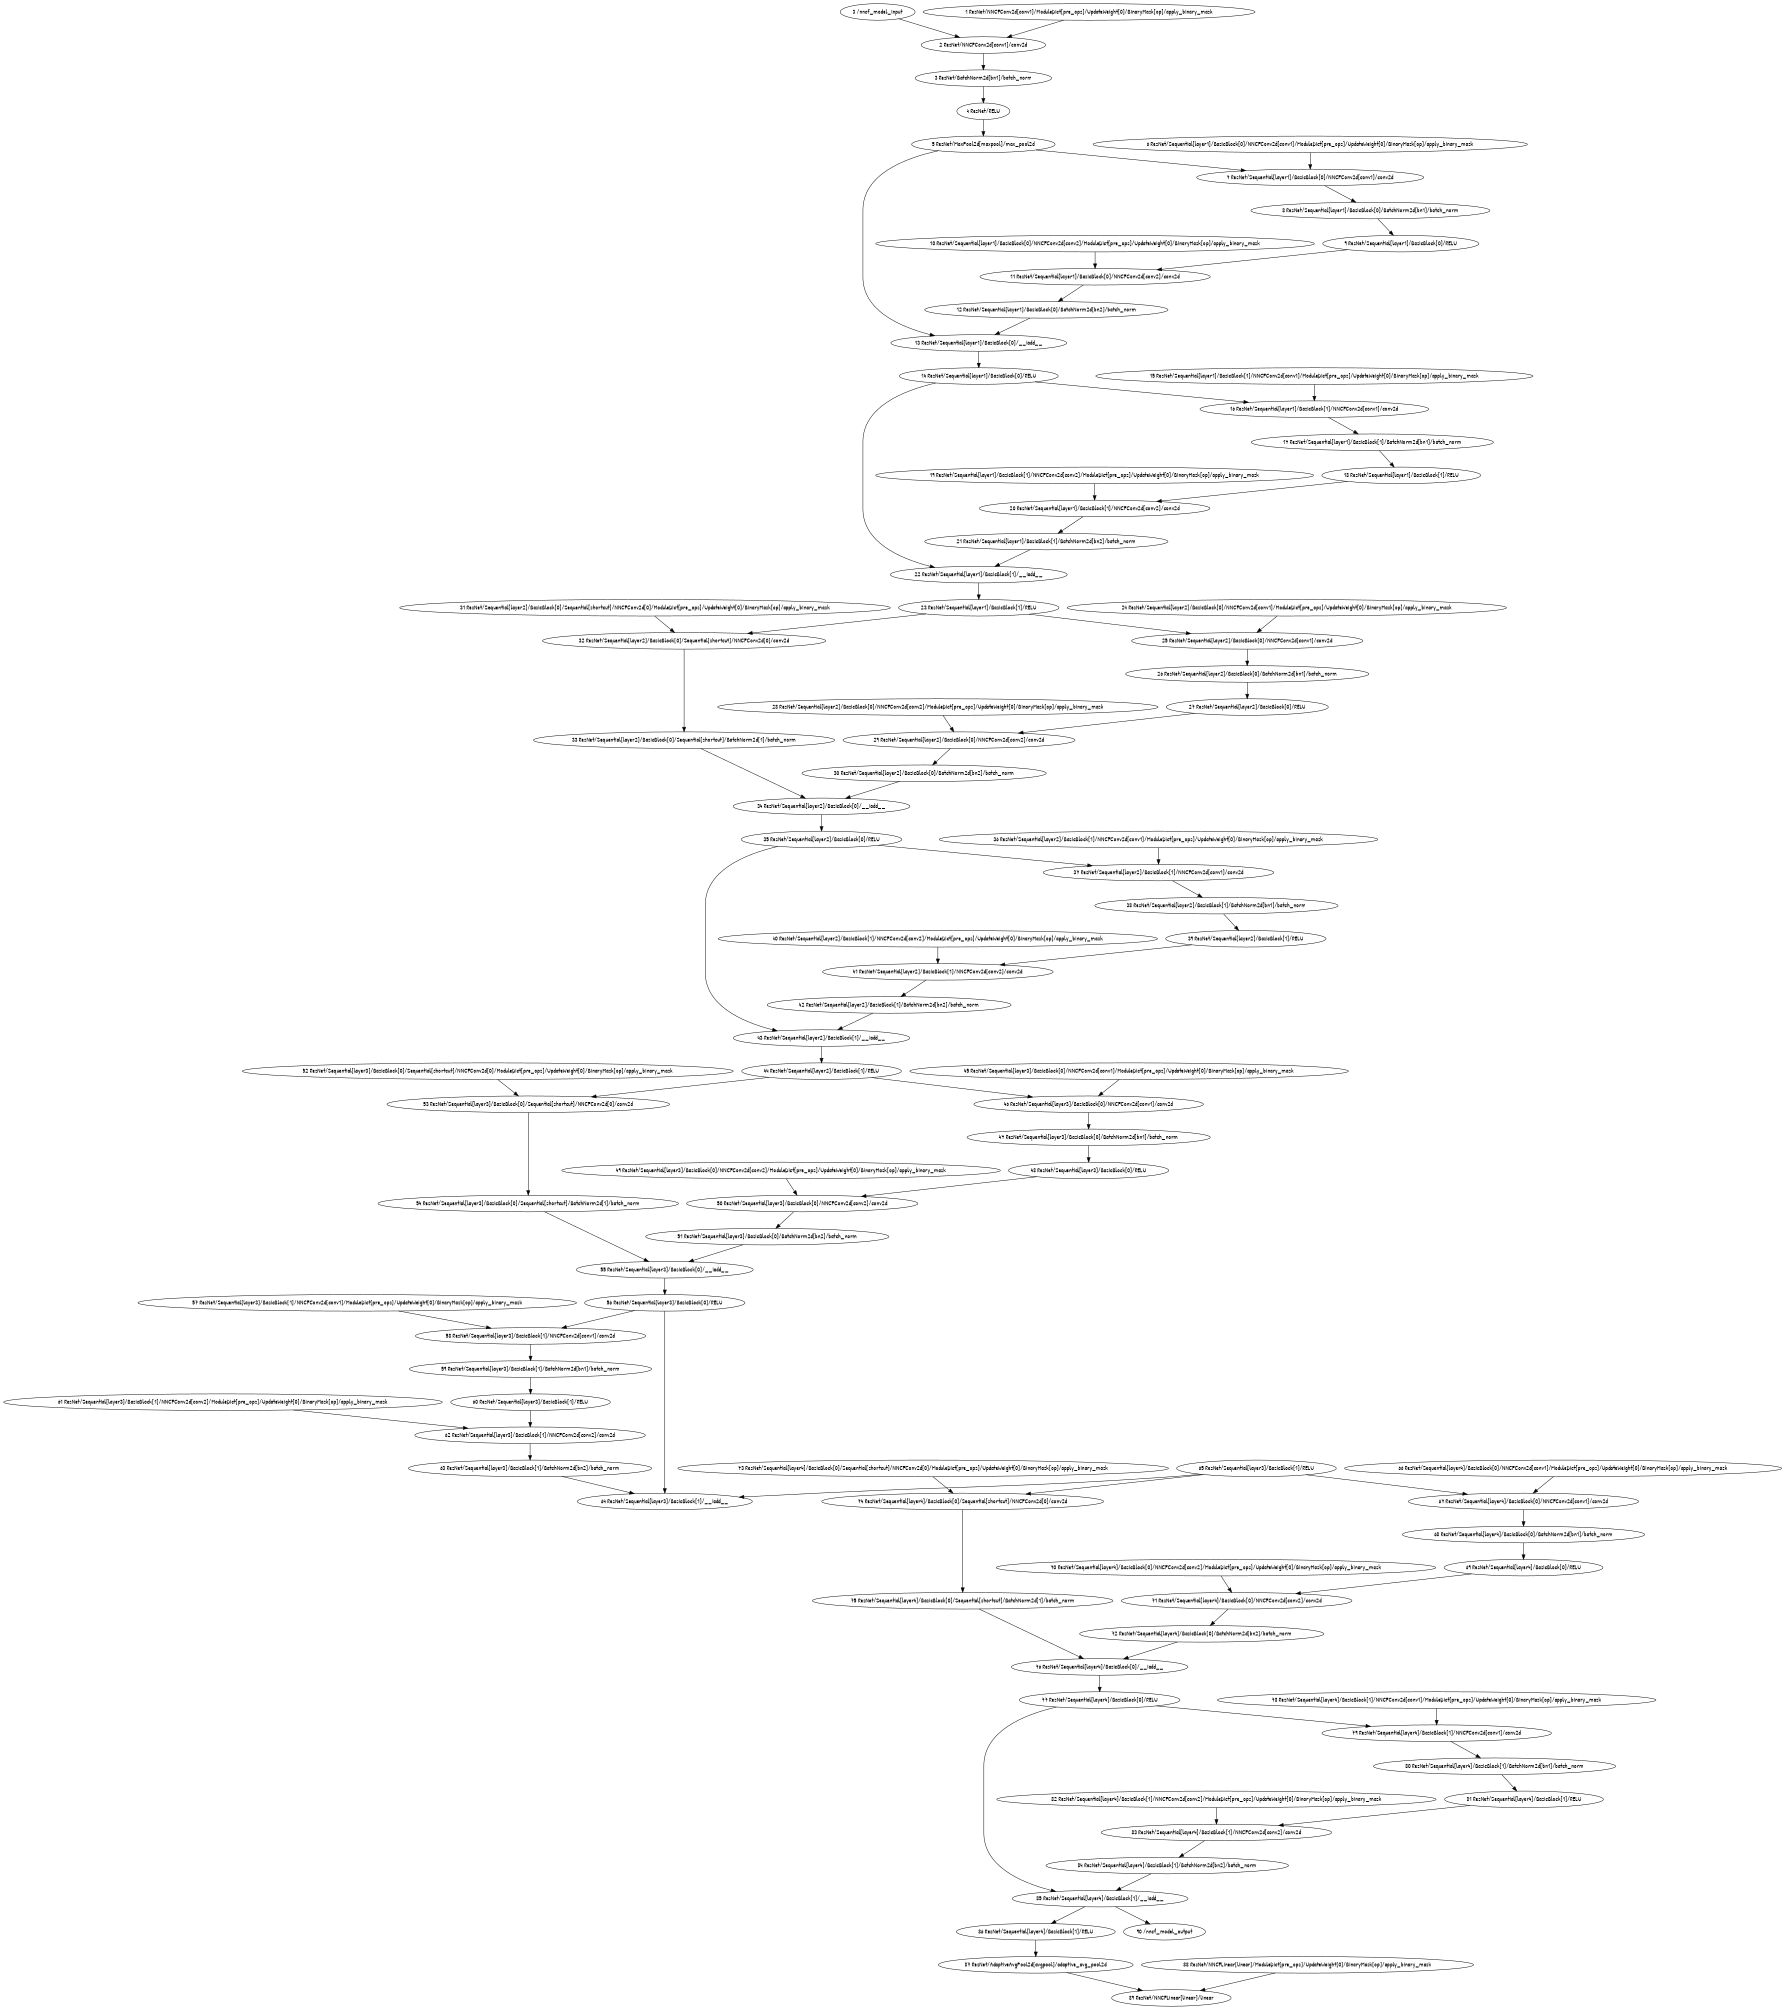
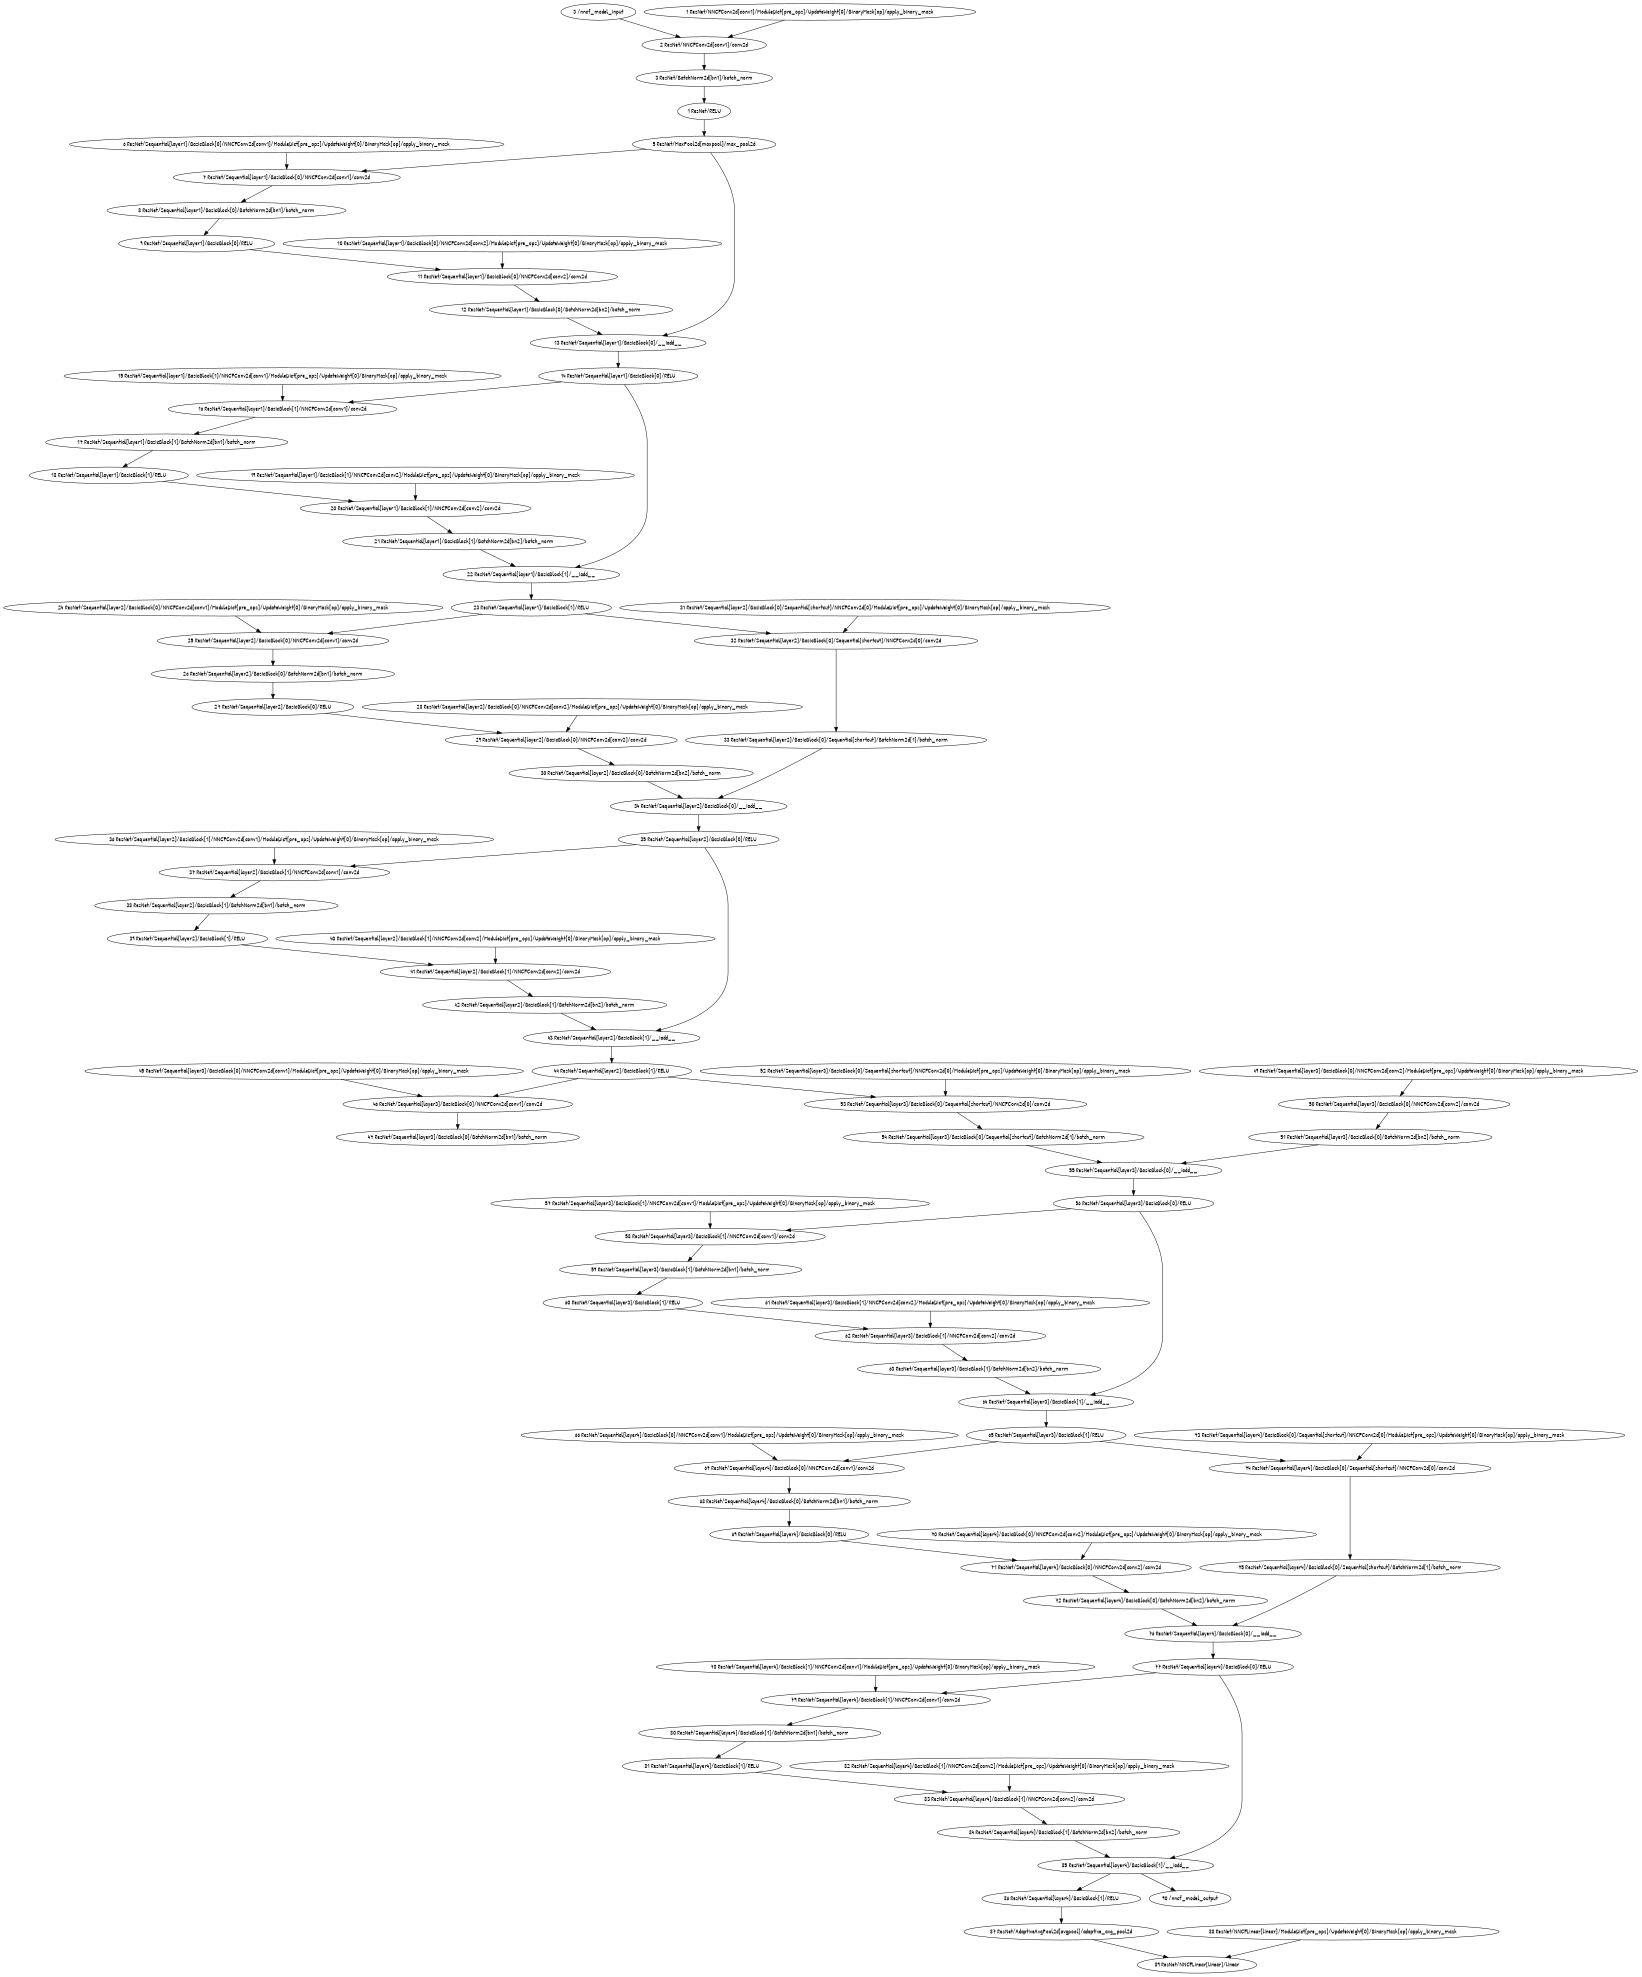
node "4 ResNet/RELU": label "4 ResNet/RELU" -> "1 ResNet/RELU"
node "48 ResNet/Sequential[layer3]/BasicBlock[0]/RELU": removed
edge "65 ResNet/Sequential[layer3]/BasicBlock[1]/RELU" -> "64 ResNet/Sequential[layer3]/BasicBlock[1]/__iadd__": reversed
